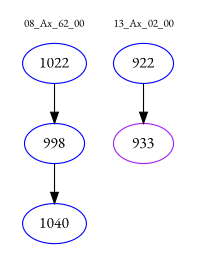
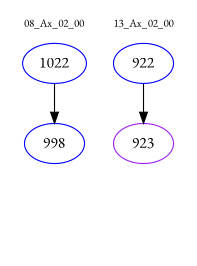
cluster "08_Ax_62_00": label "08_Ax_62_00" -> "08_Ax_02_00"
node "933": label "933" -> "923"
node "1040": removed
